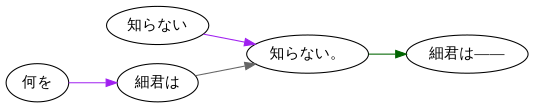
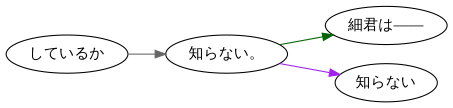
edge "知らない" -> "知らない。": reversed
node "何を": removed
node "細君は": label "細君は" -> "しているか"
